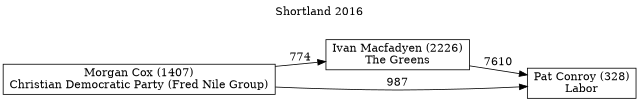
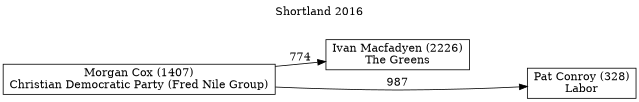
edge "Ivan Macfadyen (2226) The Greens" -> "Pat Conroy (328) Labor": removed, label "7610"
